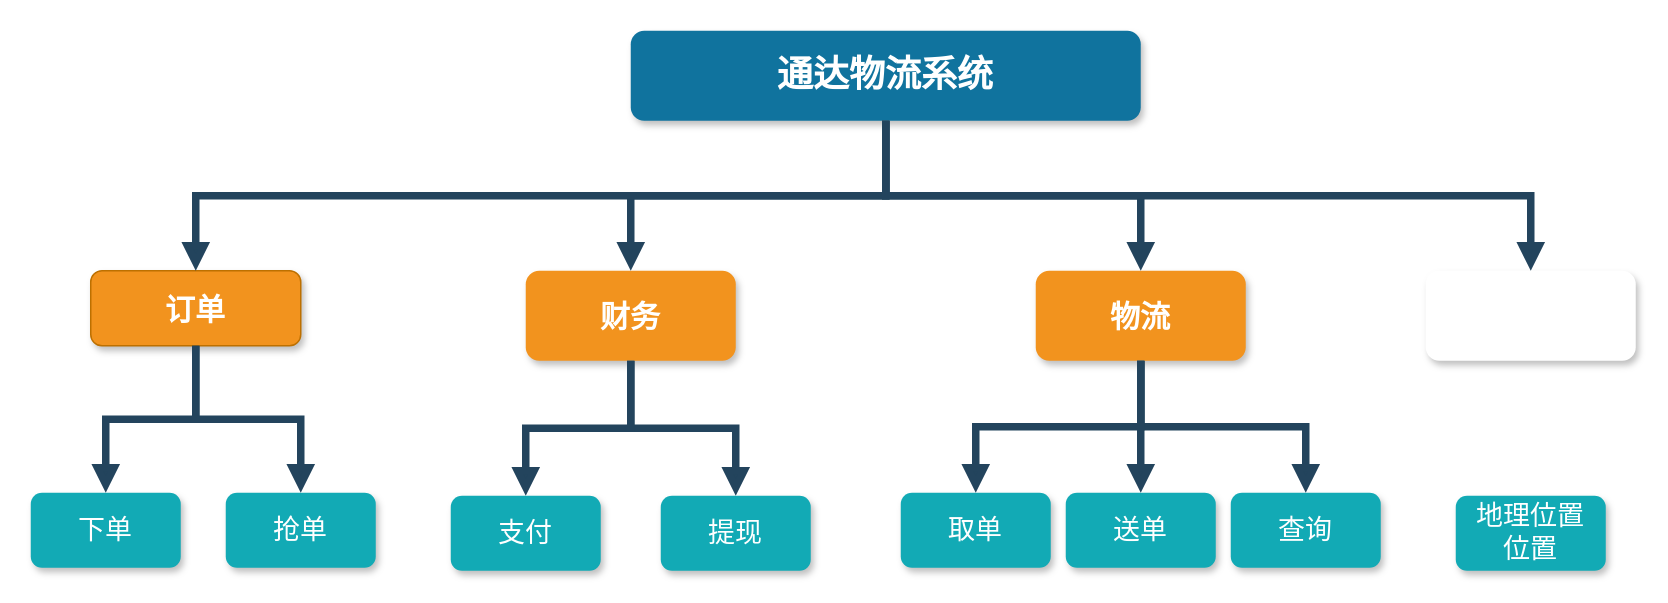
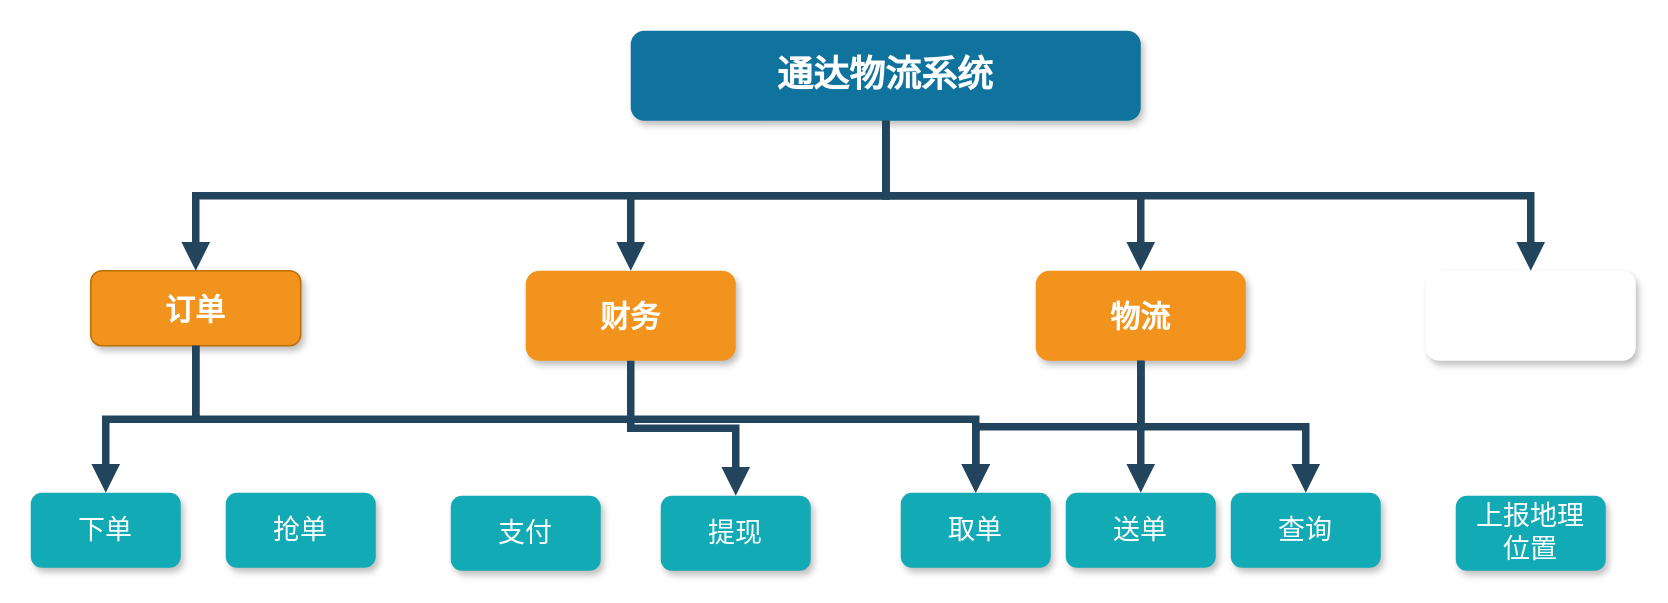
edge "财务" -> "支付": removed
edge "订单" -> "抢单": now "订单" -> "取单"
node "地理位置 位置": label "地理位置 位置" -> "上报地理 位置"
